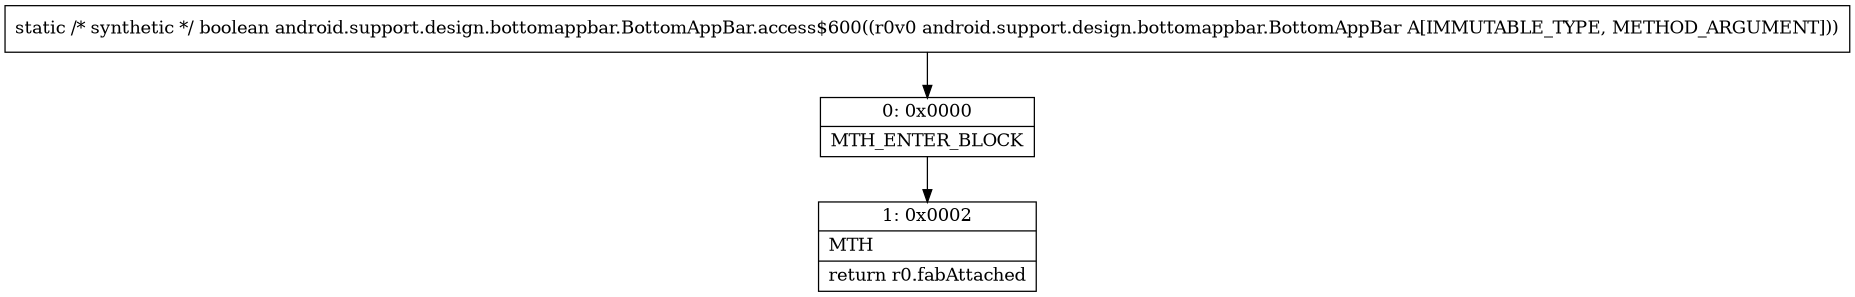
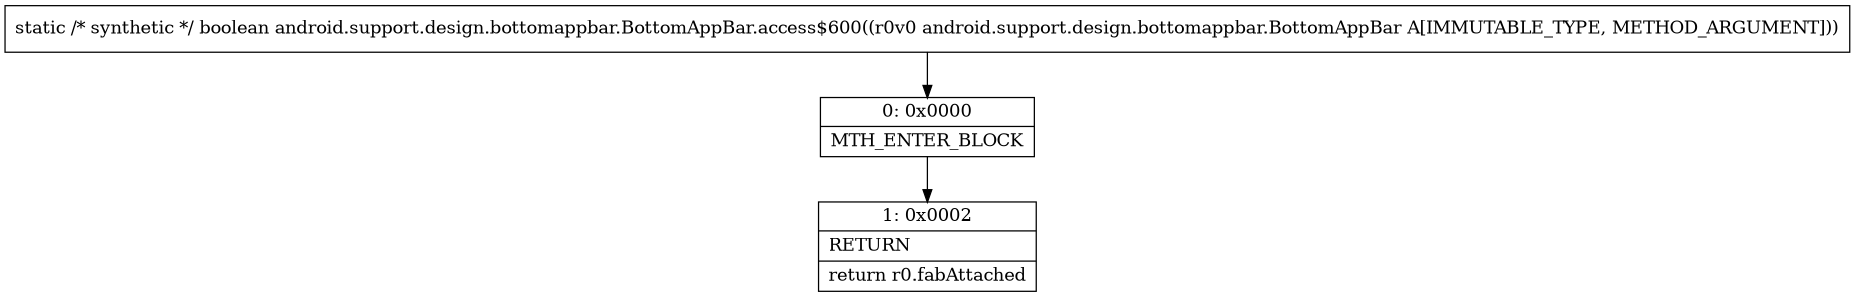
node "1: 0x0002": text "MTH" -> "RETURN"
